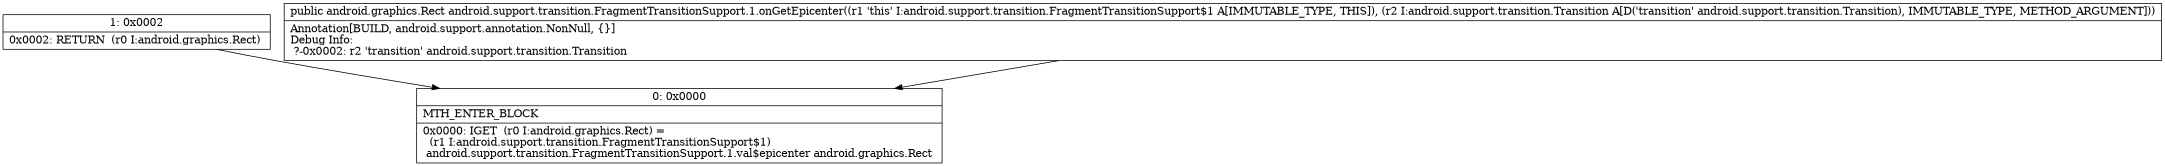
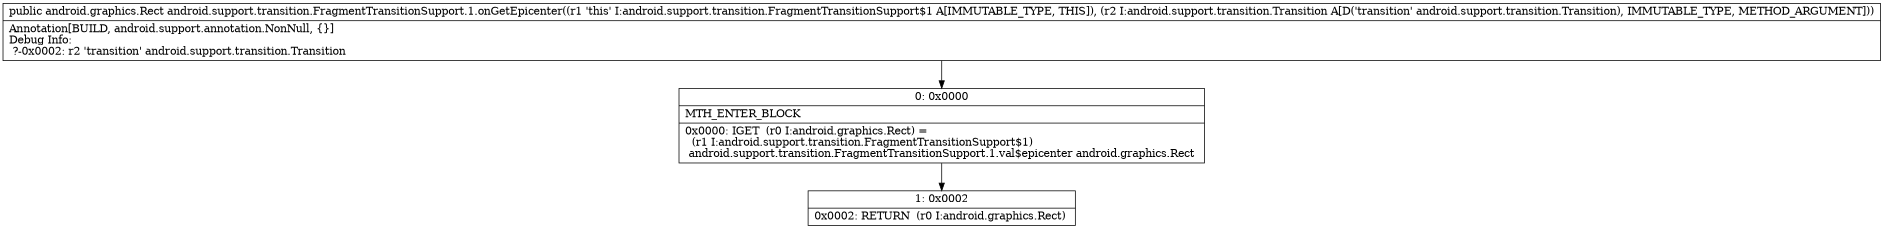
edge "1: 0x0002" -> "0: 0x0000": reversed
